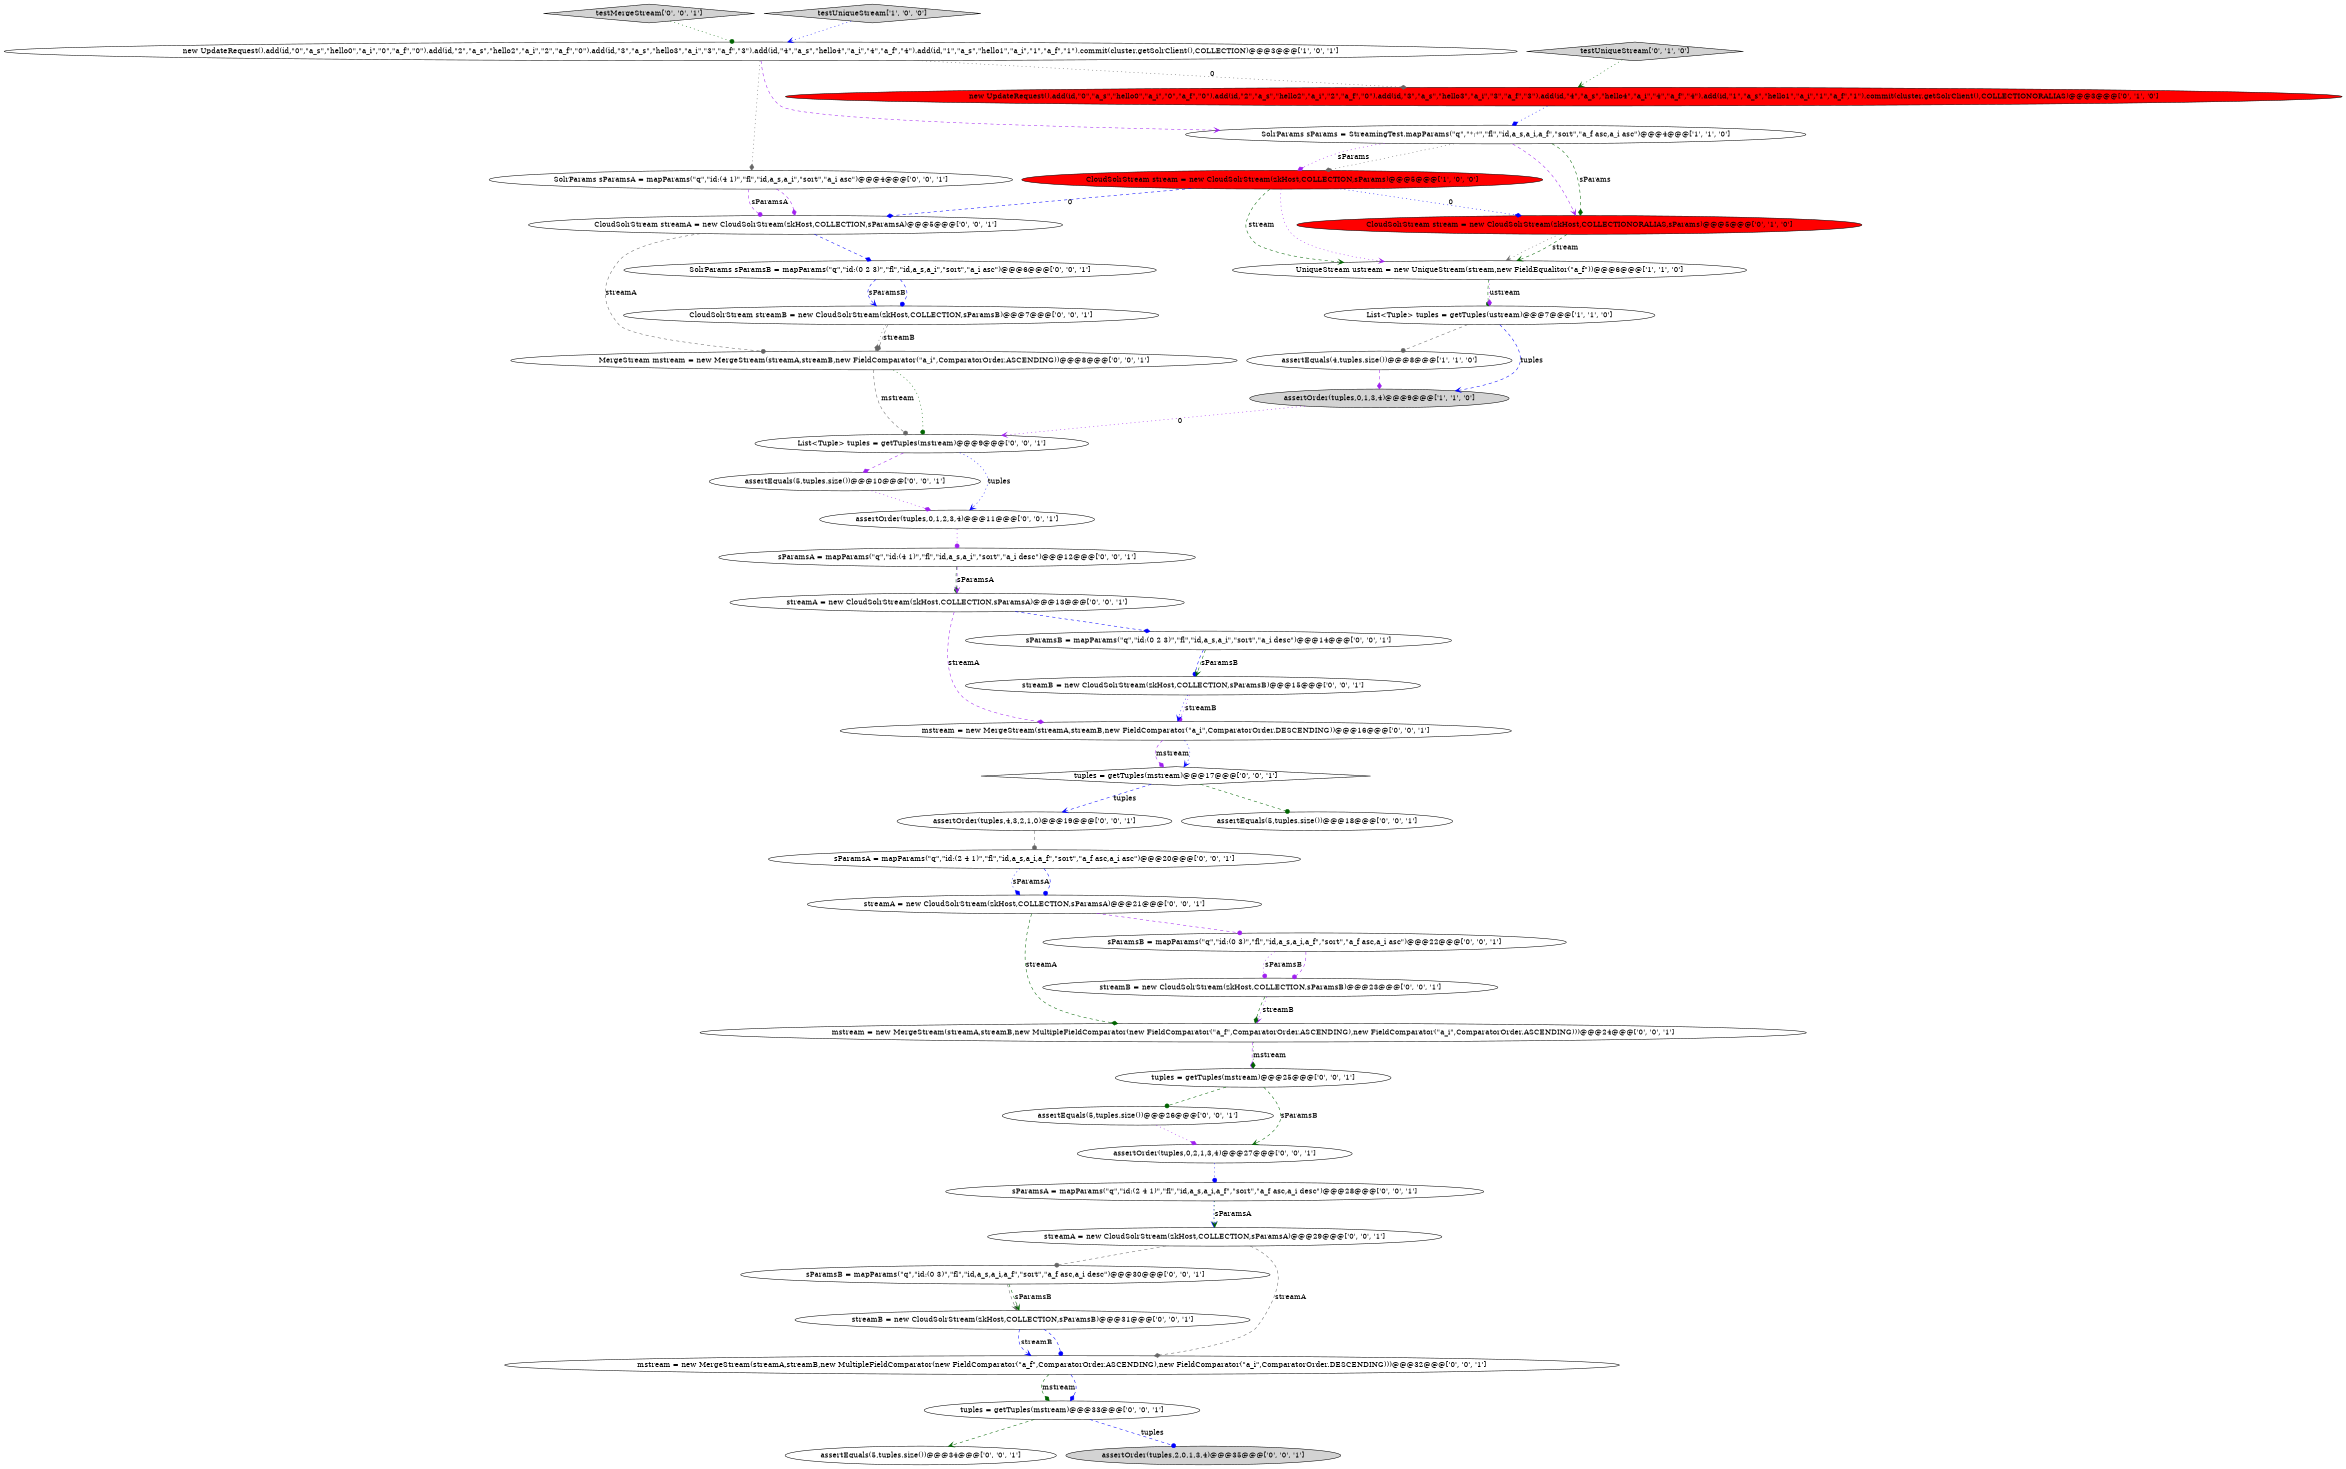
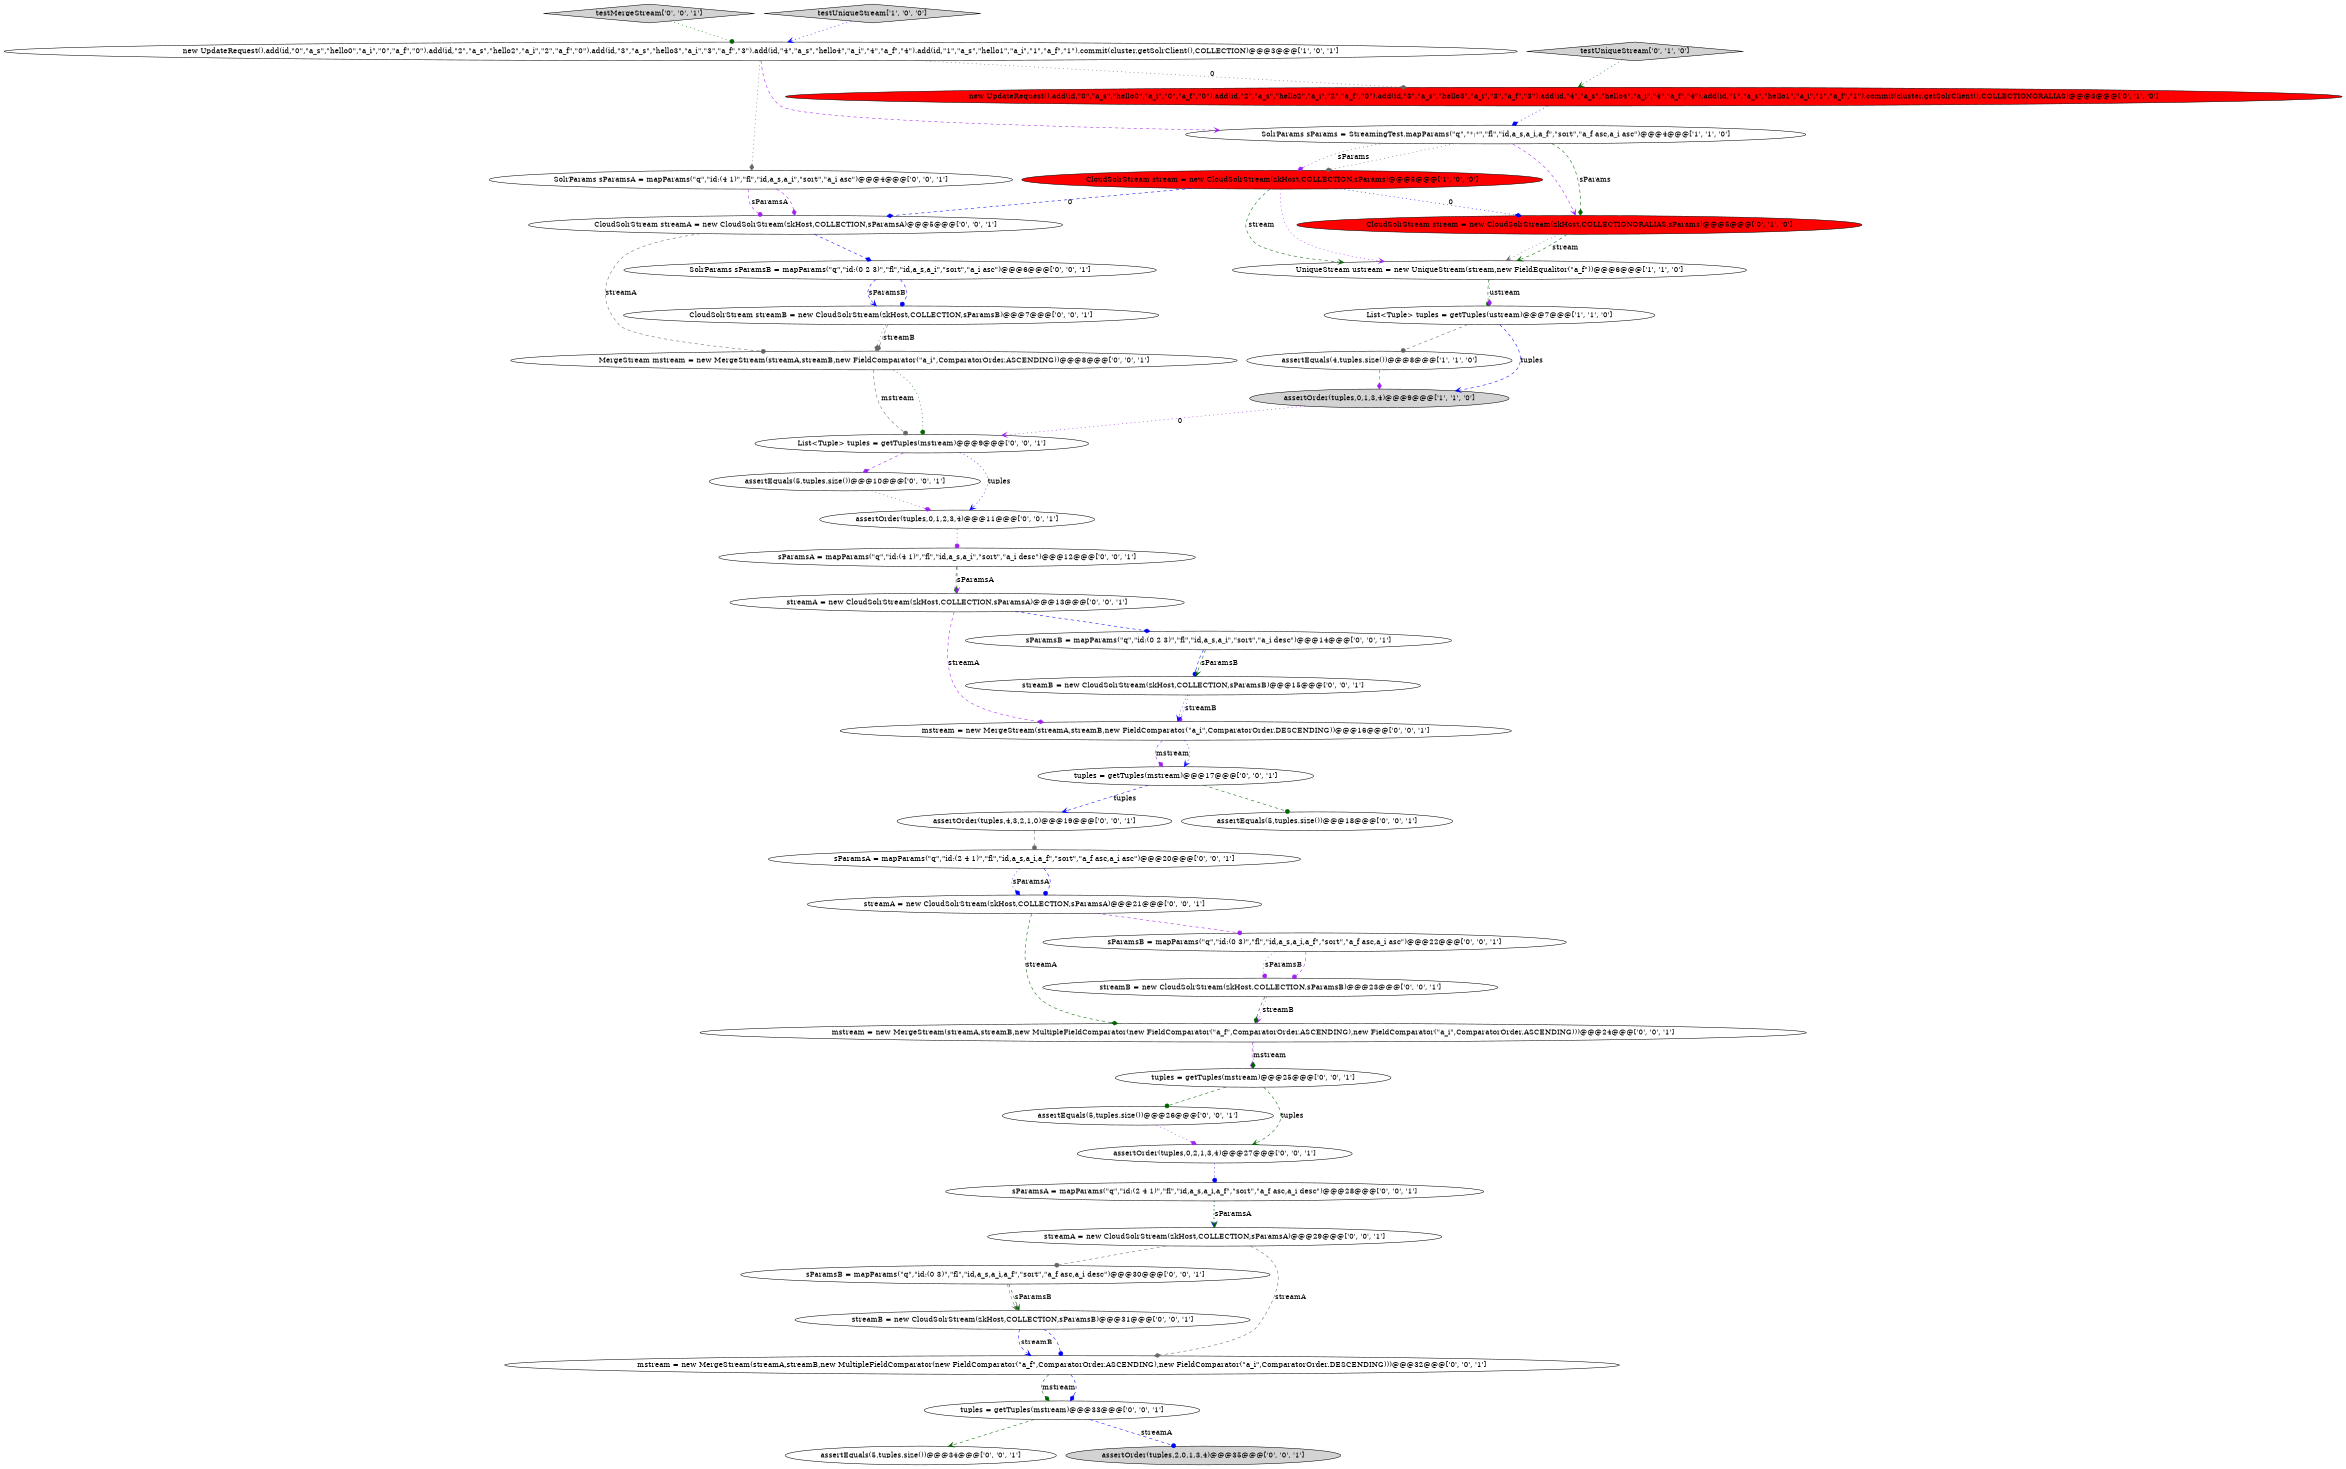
node "tuples = getTuples(mstream)@@@17@@@['0', '0', '1']": shape diamond -> ellipse
edge "tuples = getTuples(mstream)@@@25@@@['0', '0', '1']" -> "assertOrder(tuples,0,2,1,3,4)@@@27@@@['0', '0', '1']": label "sParamsB" -> "tuples"
edge "tuples = getTuples(mstream)@@@33@@@['0', '0', '1']" -> "assertOrder(tuples,2,0,1,3,4)@@@35@@@['0', '0', '1']": label "tuples" -> "streamA"
